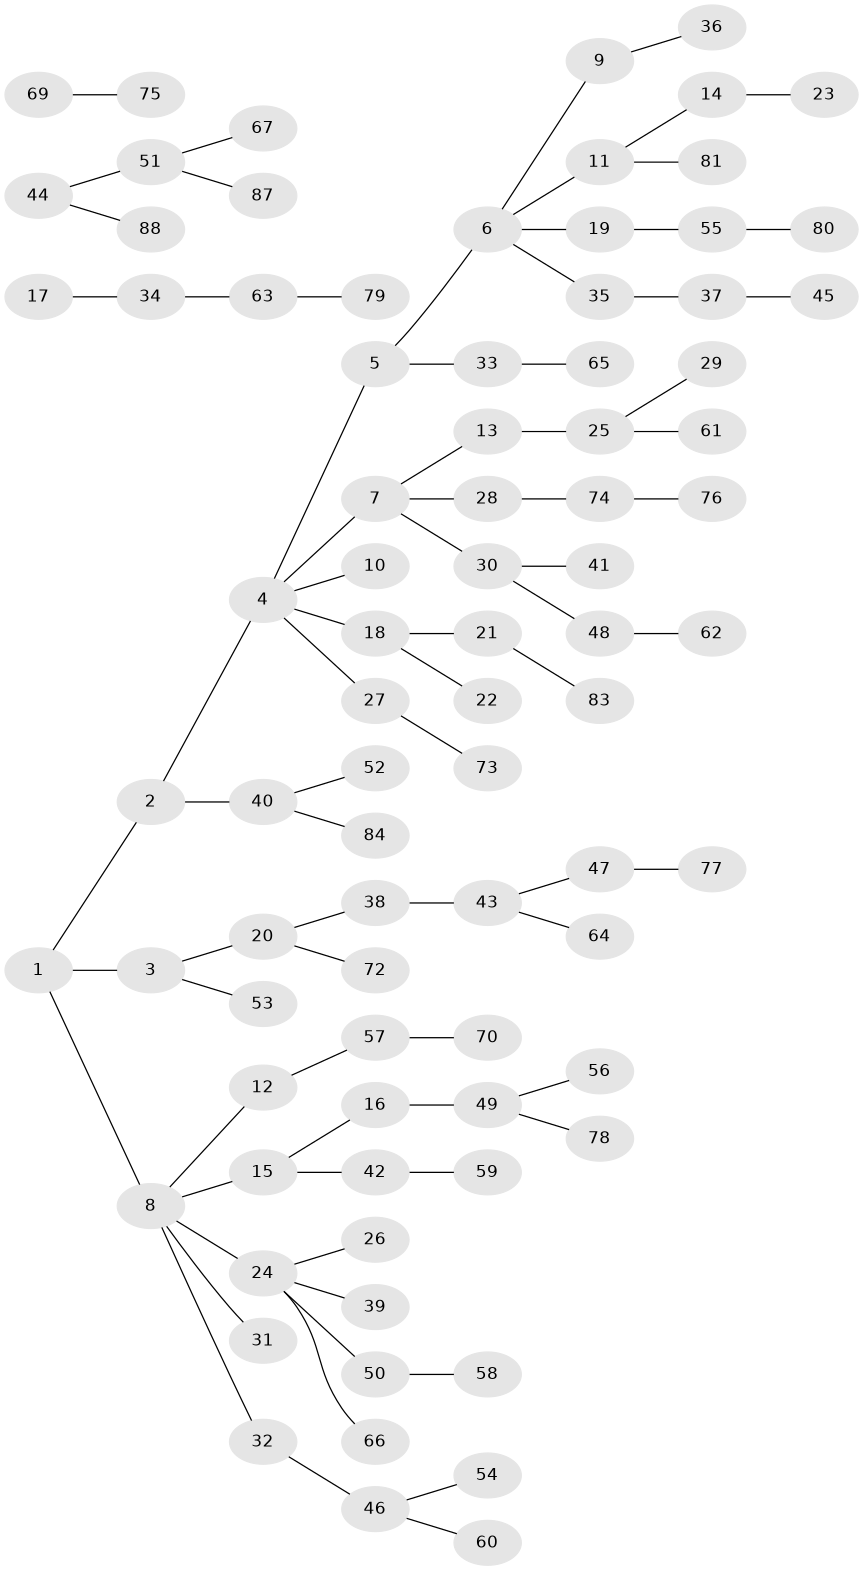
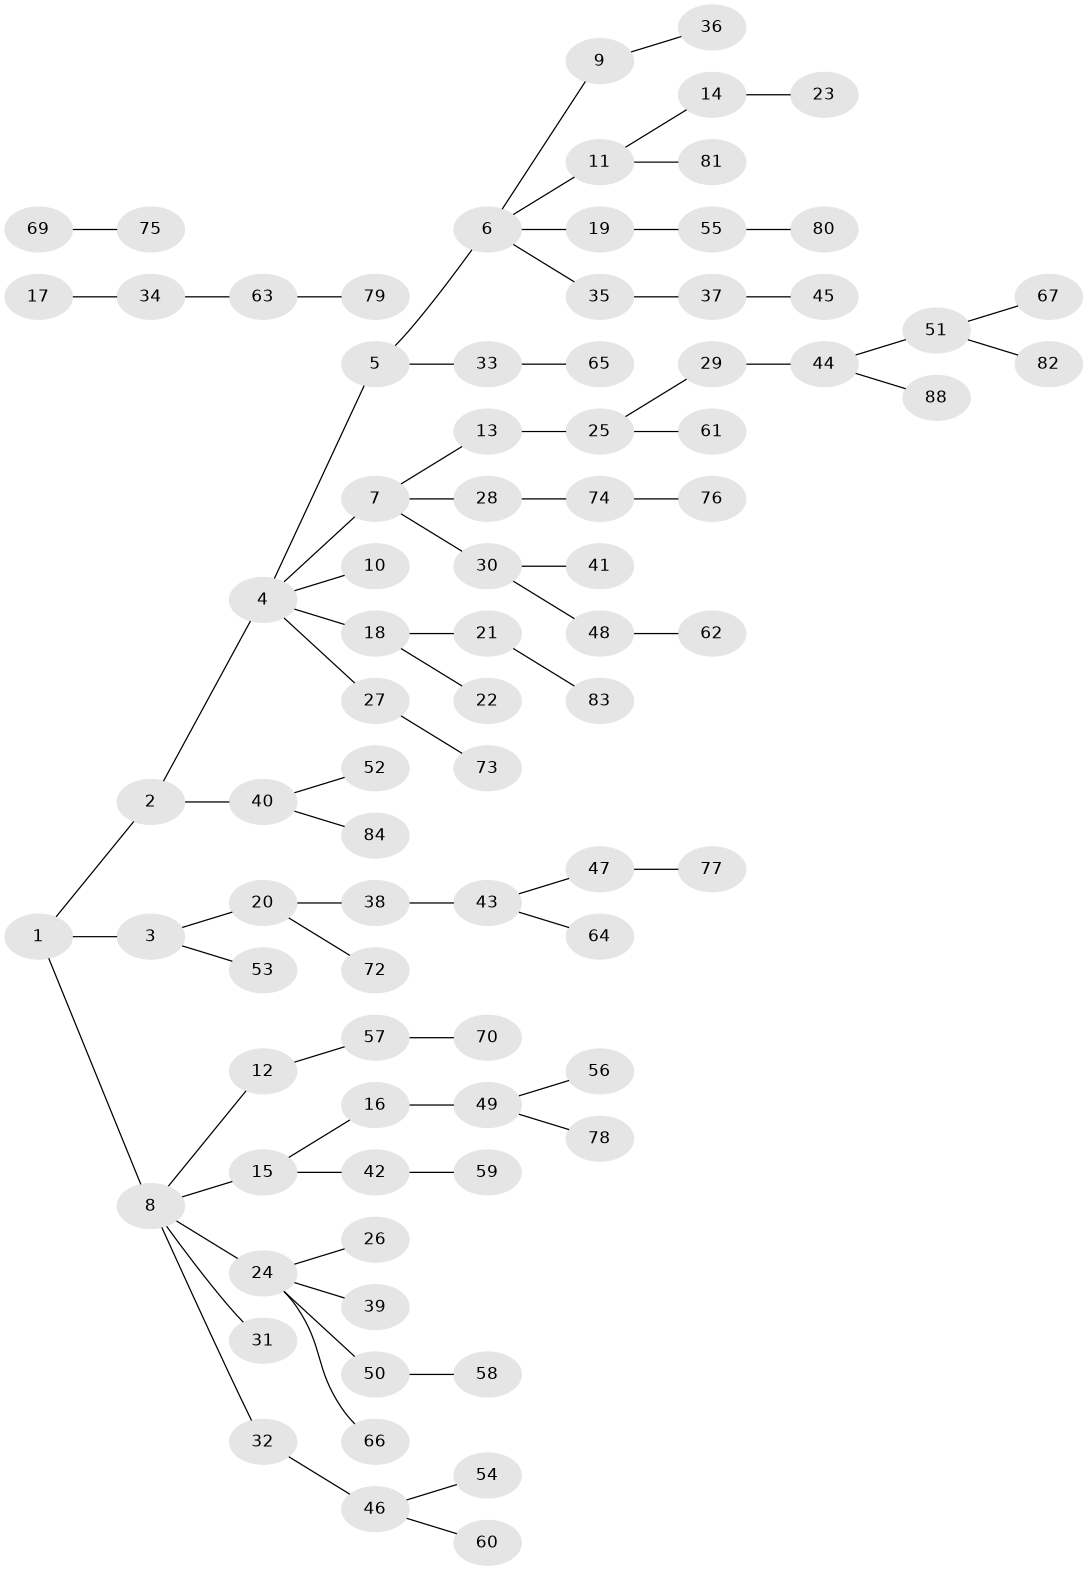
node "87": label "87" -> "82"
edge "29" -- "44": added
